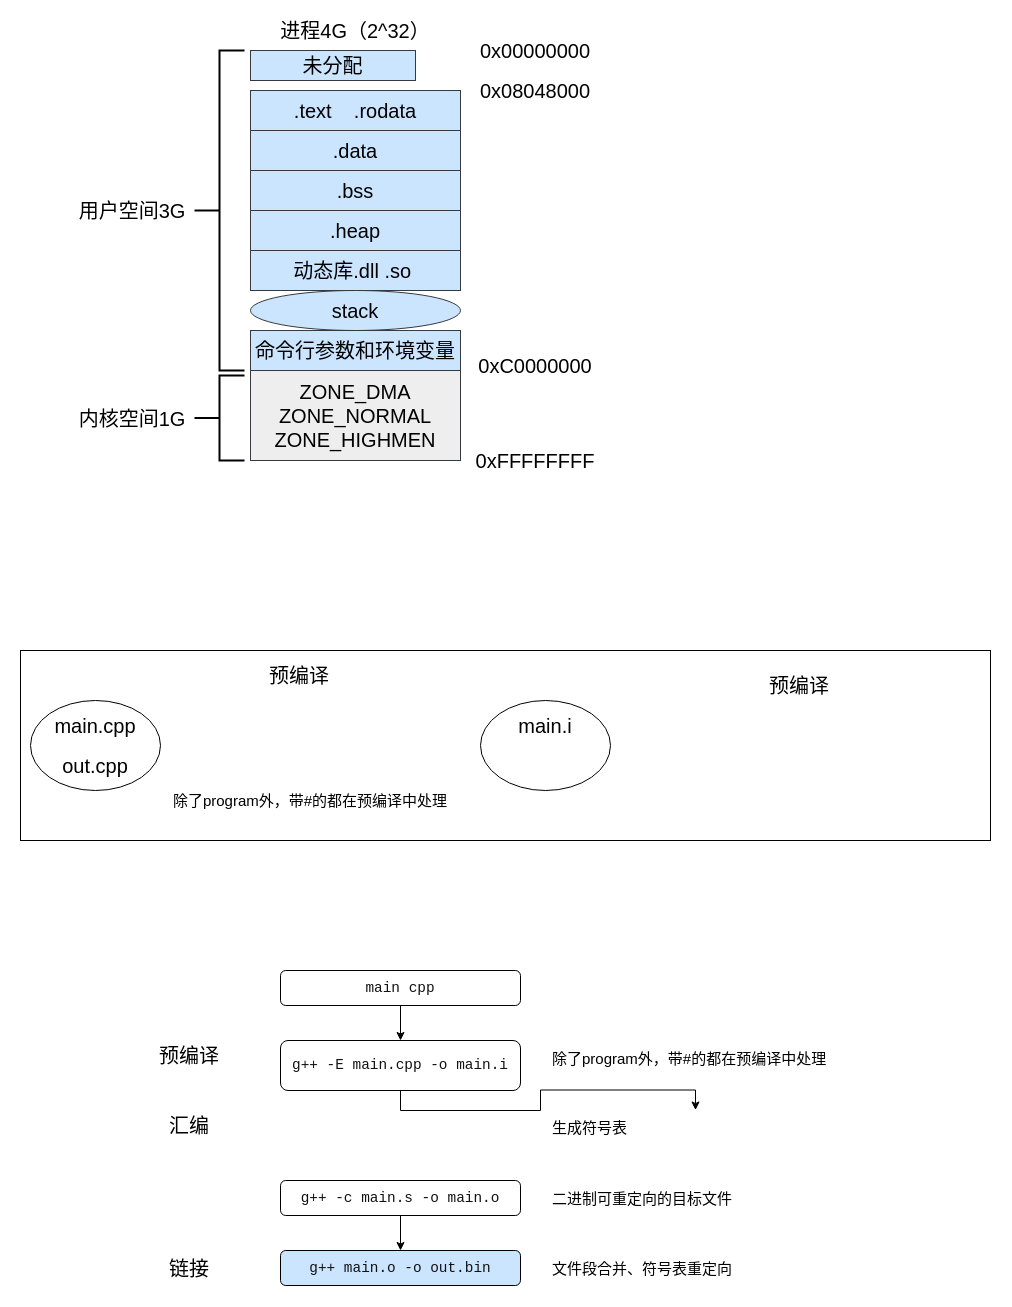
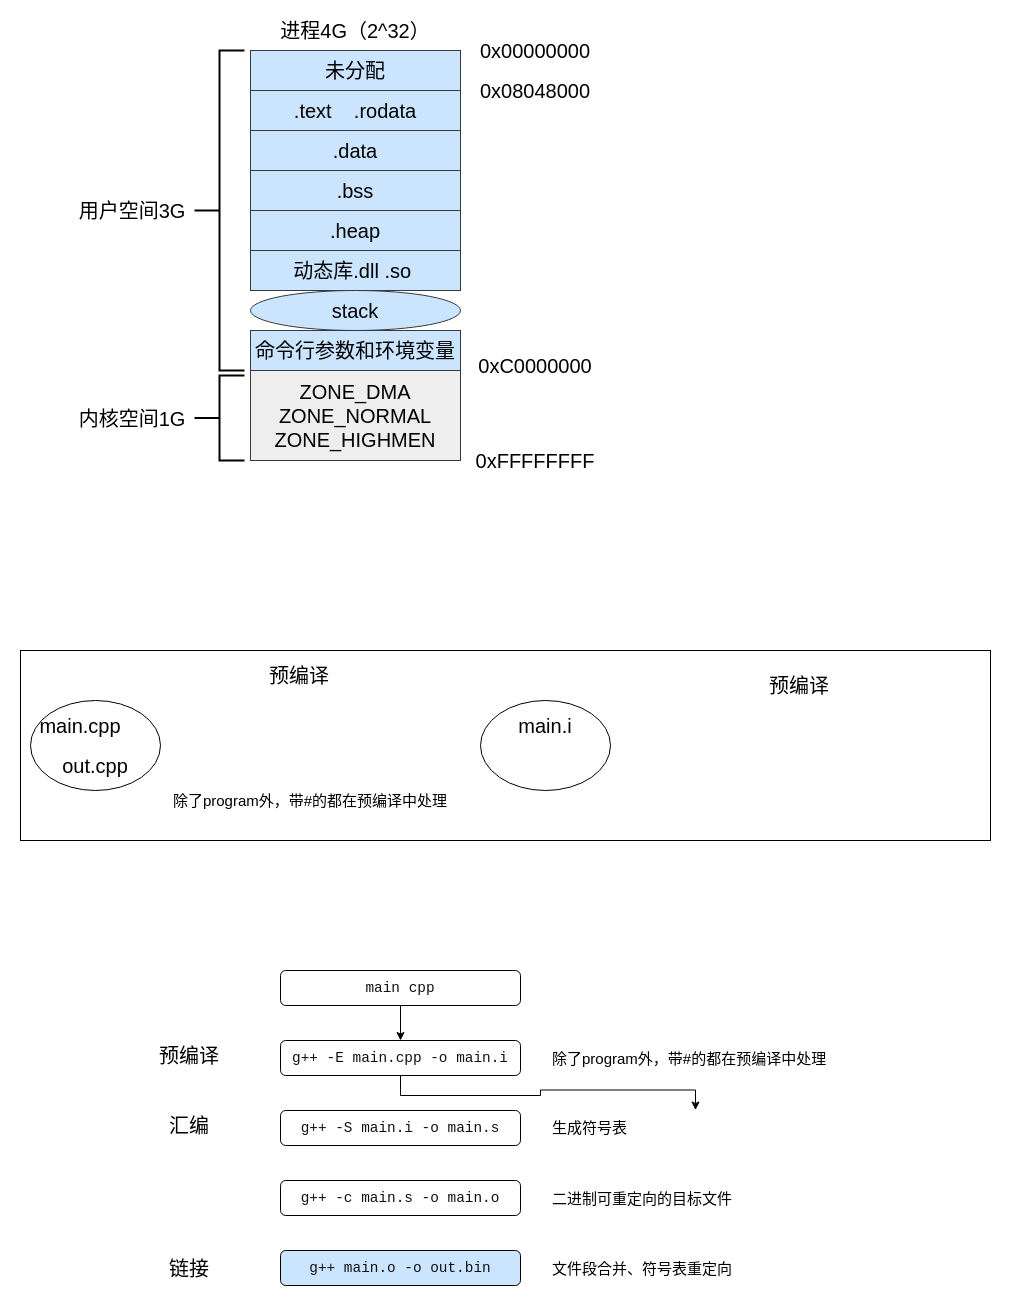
node "未分配": size 165x30 -> 210x40
node "main.cpp": moved (96, 726) -> (81, 726)
node "g++ -E main.cpp -o main.i": size 240x50 -> 240x35
node "g++ -S main.i -o main.s": added
edge "g++ -c main.s -o main.o" -> "g++ main.o -o out.bin": removed
